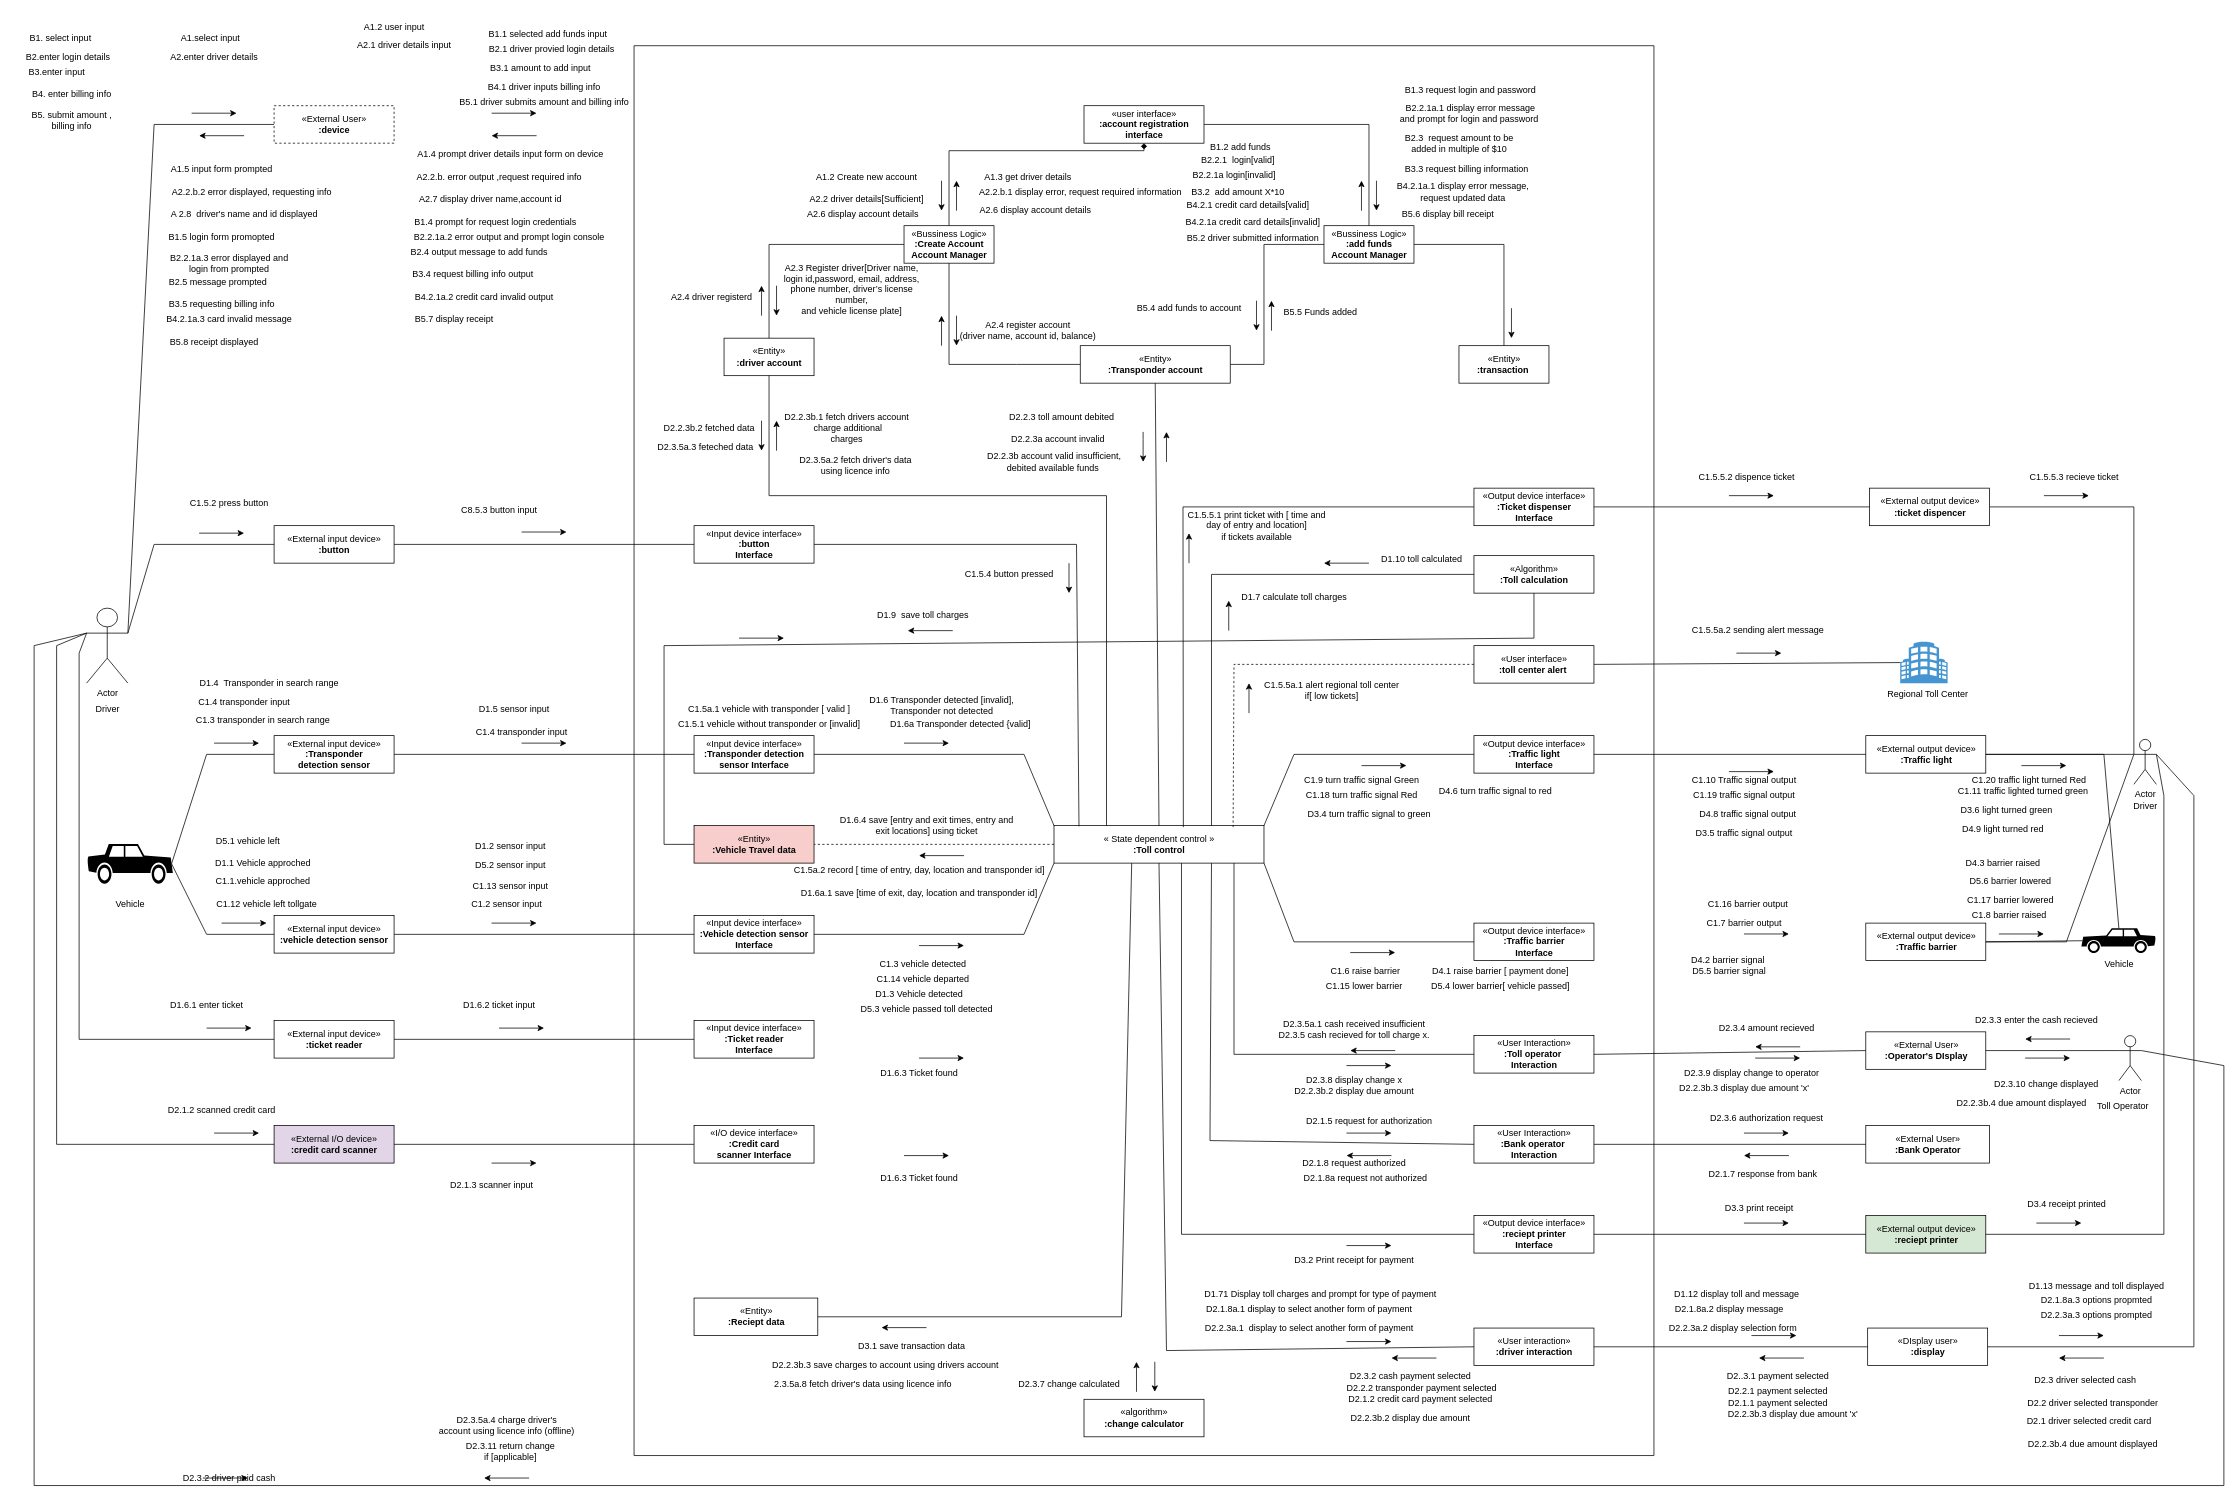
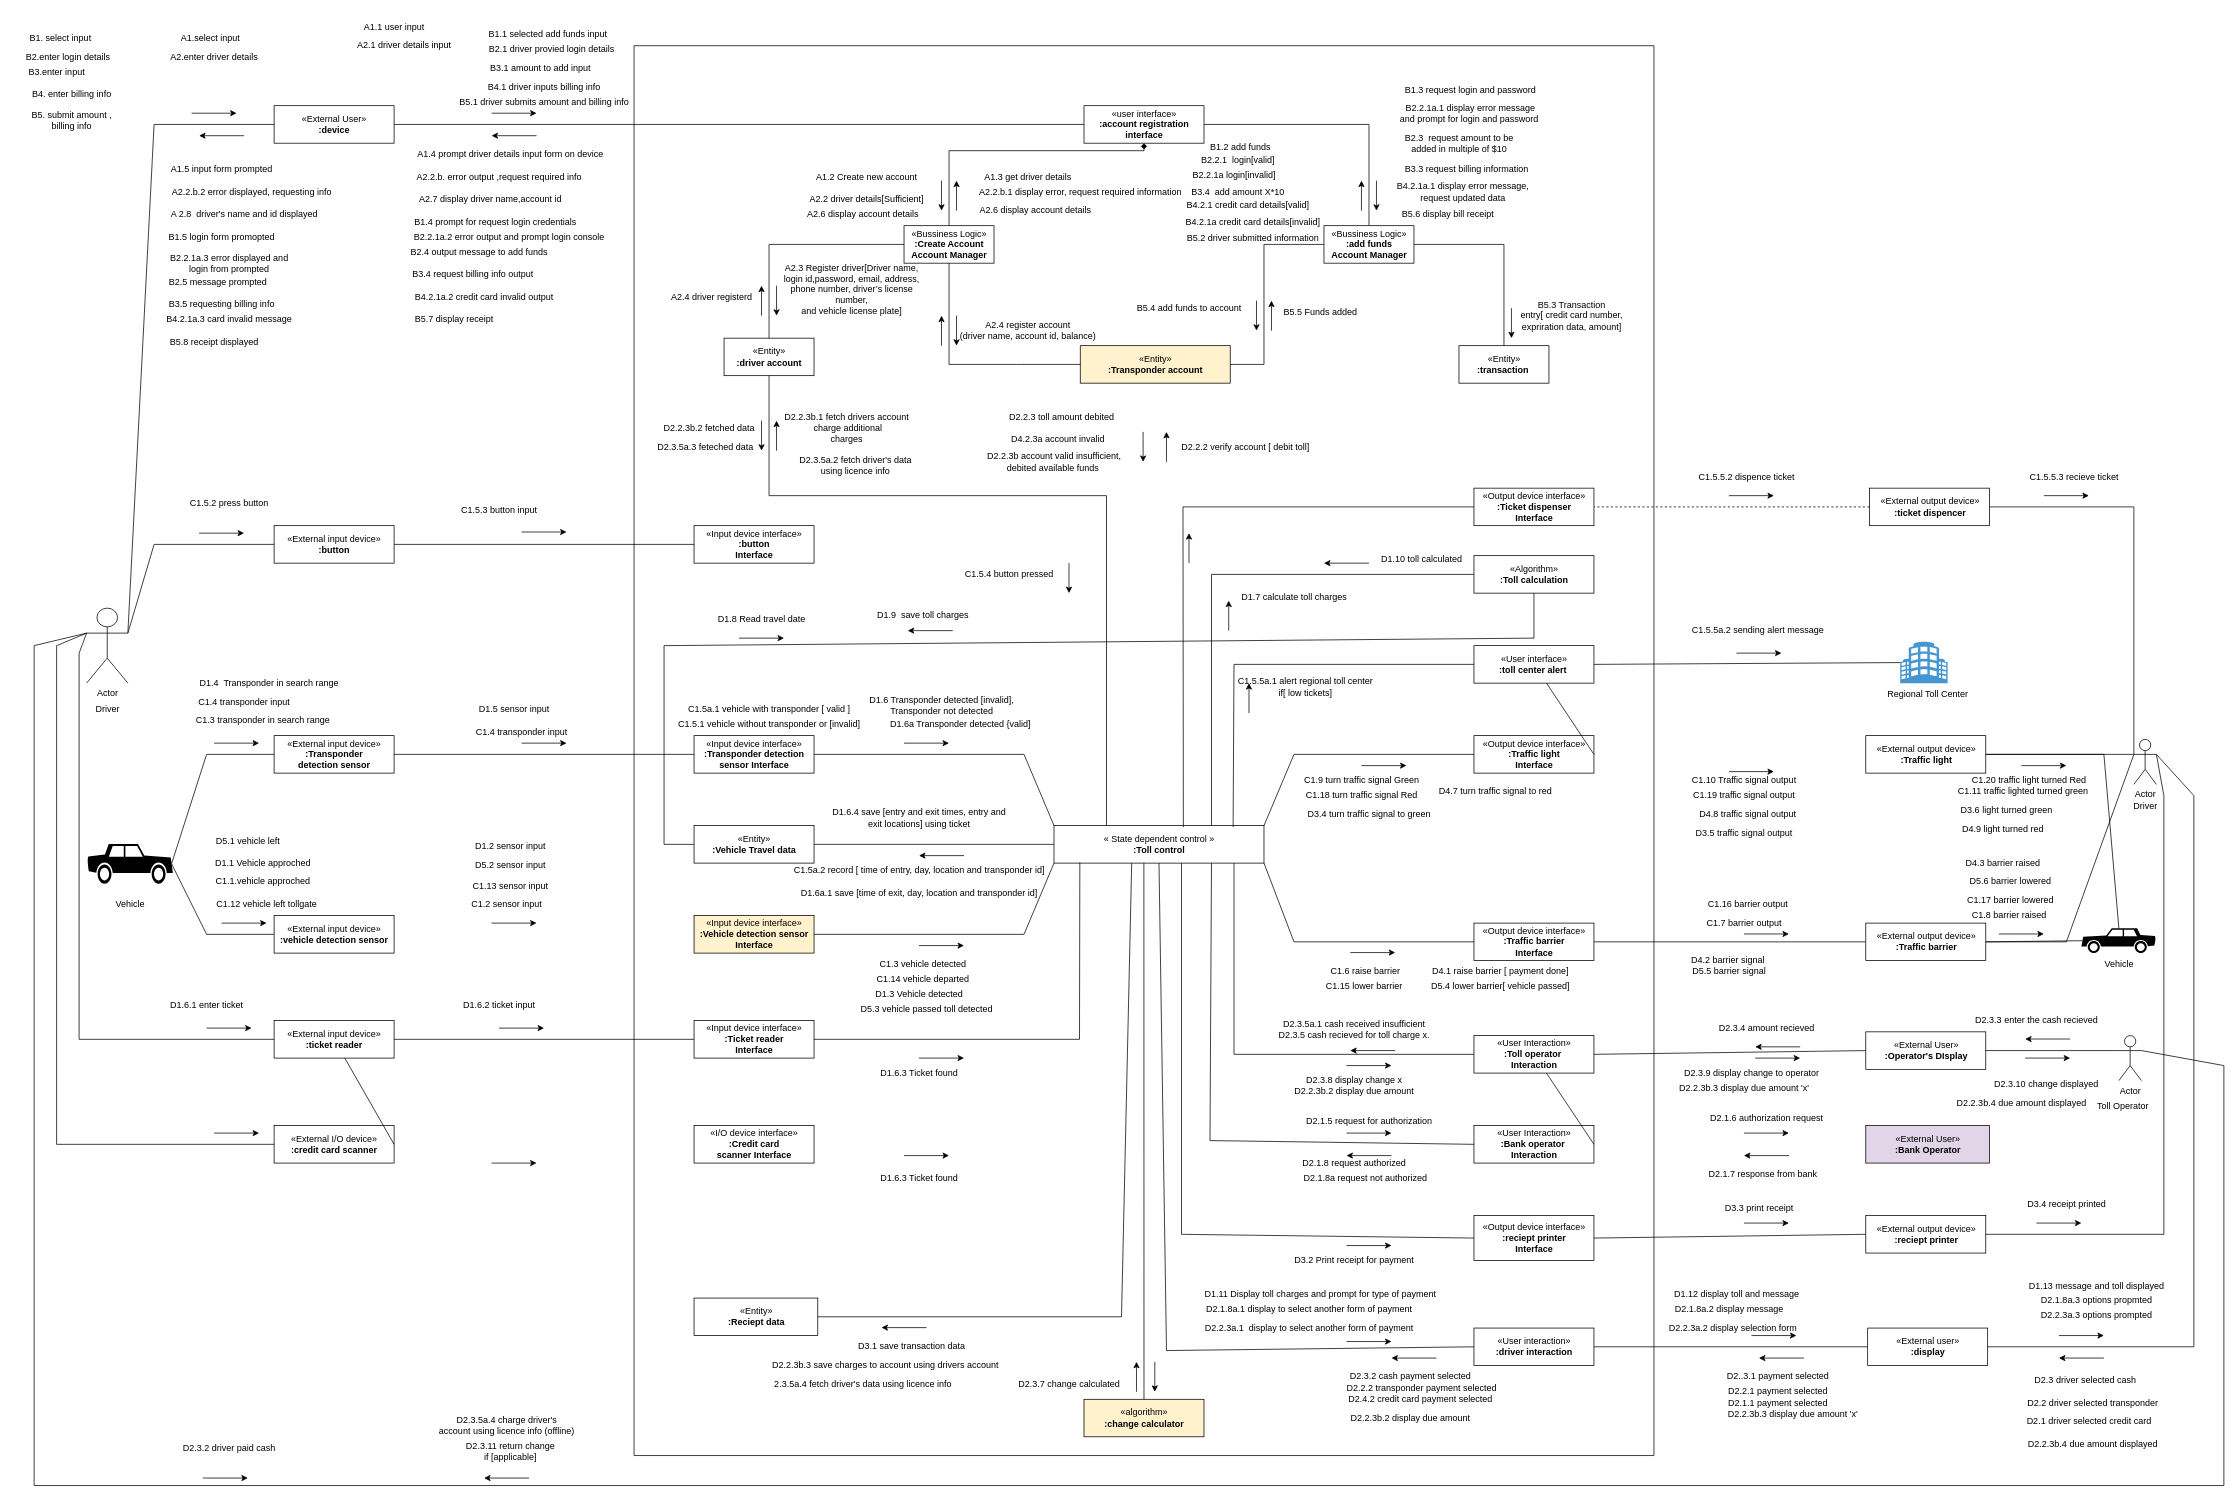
node "A1.2 user input": label "A1.2 user input" -> "A1.1 user input"
node "«External User» :device": style dashed -> solid
edge "«External User» :device" -- "«user interface» :account registration interface": added
node "B3.2 add amount X*10": label "B3.2 add amount X*10" -> "B3.4 add amount X*10"
node "B5.3 Transaction entry[ credit card number, expriration data, amount]": added
node "«Entity» :Transponder account": fillcolor #ffffff -> #fff2cc
node "D2.2.3a account invalid": label "D2.2.3a account invalid" -> "D4.2.3a account invalid"
node "D2.2.2 verify account [ debit toll]": added
edge "«Output device interface» :Ticket dispenser Interface" -- "«External output device» :ticket dispencer": style solid -> dashed
node "C8.5.3 button input": label "C8.5.3 button input" -> "C1.5.3 button input"
node "C1.5.5.1 print ticket with [ time and day of entry and location] if tickets available": removed
edge "«Input device interface» :button Interface" -- "« State dependent control » :Toll control": removed
edge "«Entity» :Transponder account" -- "« State dependent control » :Toll control": removed
node "D1.8 Read travel date": added
edge "«User interface» :toll center alert" -- "« State dependent control » :Toll control": style dashed -> solid
node "C1.5.5a.1 alert regional toll center if[ low tickets]": moved (1332, 690) -> (1305, 687)
edge "«Output device interface» :Traffic light Interface" -- "«External output device» :Traffic light": now "«Output device interface» :Traffic light Interface" -- "«User interface» :toll center alert"
node "D4.6 turn traffic signal to red": label "D4.6 turn traffic signal to red" -> "D4.7 turn traffic signal to red"
node "D1.6.4 save [entry and exit times, entry and exit locations] using ticket": moved (927, 825) -> (919, 818)
node "«Entity» :Vehicle Travel data": fillcolor #f8cecc -> #ffffff
edge "«Entity» :Vehicle Travel data" -- "« State dependent control » :Toll control": style dashed -> solid
edge "«External input device» :vehicle detection sensor" -- "«Input device interface» :Vehicle detection sensor Interface": removed
node "«Input device interface» :Vehicle detection sensor Interface": fillcolor #ffffff -> #fff2cc
edge "«Output device interface» :Traffic barrier Interface" -- "«External output device» :Traffic barrier": added
edge "« State dependent control » :Toll control" -- "«Input device interface» :Ticket reader Interface": added
node "D2.1.2 scanned credit card": removed
node "D2.3.6 authorization request": label "D2.3.6 authorization request" -> "D2.1.6 authorization request"
edge "« State dependent control » :Toll control" -- "«algorithm» :change calculator": added
node "«External I/O device» :credit card scanner": fillcolor #e1d5e7 -> #ffffff
edge "«External I/O device» :credit card scanner" -- "«I/O device interface» :Credit card scanner Interface": now "«External I/O device» :credit card scanner" -- "«External input device» :ticket reader"
edge "«User Interaction» :Bank operator Interaction" -- "«External User» :Bank Operator": now "«User Interaction» :Bank operator Interaction" -- "«User Interaction» :Toll operator Interaction"
node "«External User» :Bank Operator": fillcolor #ffffff -> #e1d5e7
node "D2.1.3 scanner input": removed
node "«Output device interface» :reciept printer Interface": size 120x38 -> 120x45
node "«External output device» :reciept printer": fillcolor #d5e8d4 -> #ffffff
node "D1.71 Display toll charges and prompt for type of payment": label "D1.71 Display toll charges and prompt for type of payment" -> "D1.11 Display toll charges and prompt for type of payment"
node "«DIsplay user» :display": label "«DIsplay user» :display" -> "«External user» :display"
node "2.3.5a.8 fetch driver's data using licence info": label "2.3.5a.8 fetch driver's data using licence info" -> "2.3.5a.4 fetch driver's data using licence info"
node "D2.1.2 credit card payment selected": label "D2.1.2 credit card payment selected" -> "D2.4.2 credit card payment selected"
node "«algorithm» :change calculator": fillcolor #ffffff -> #fff2cc
node "D2.3.2 driver paid cash": moved (229, 1478) -> (229, 1448)
